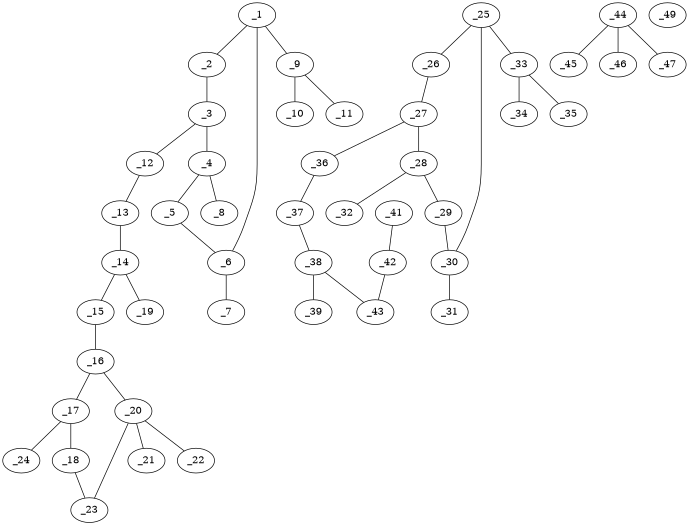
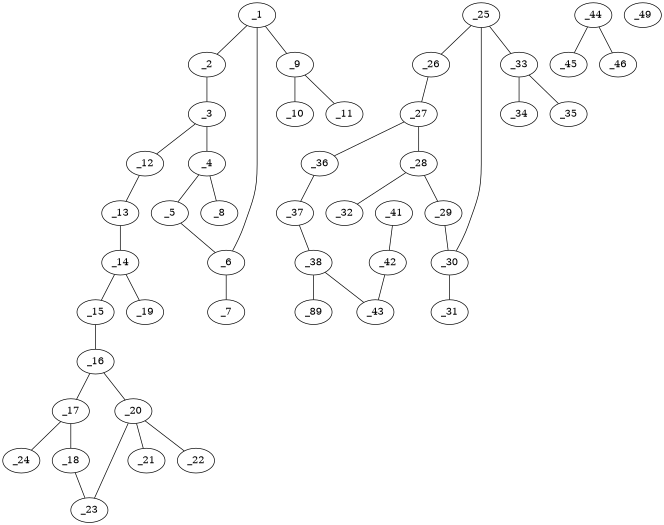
node "_47": removed
node "_39": label "_39" -> "_89"
